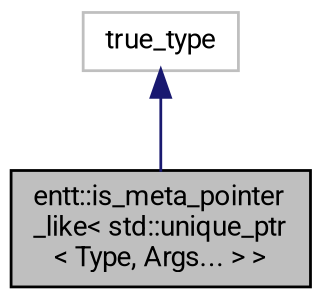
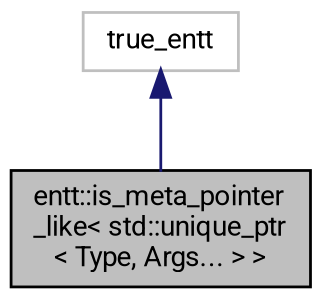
node "true_type": label "true_type" -> "true_entt"
